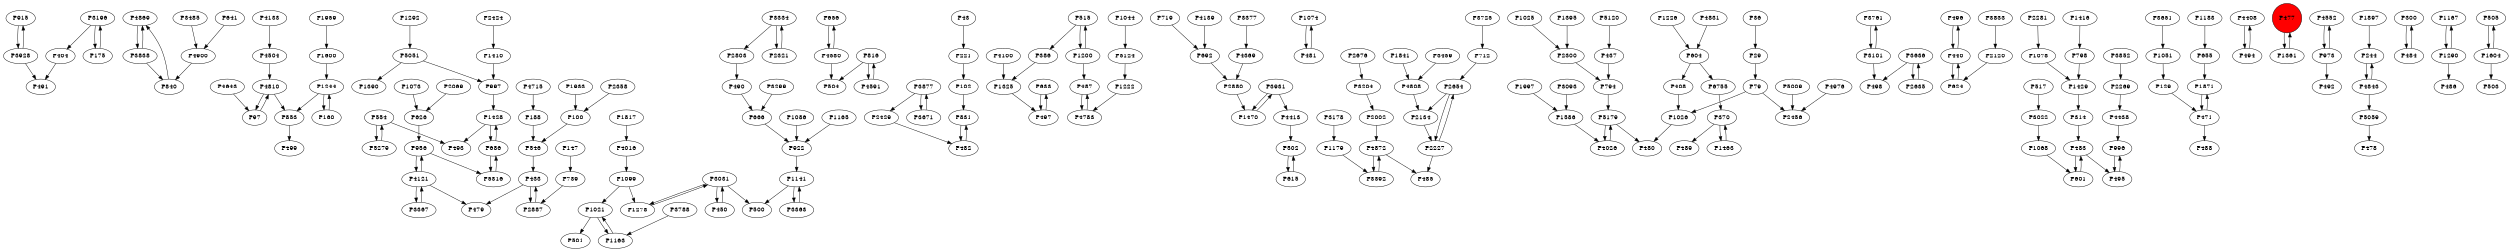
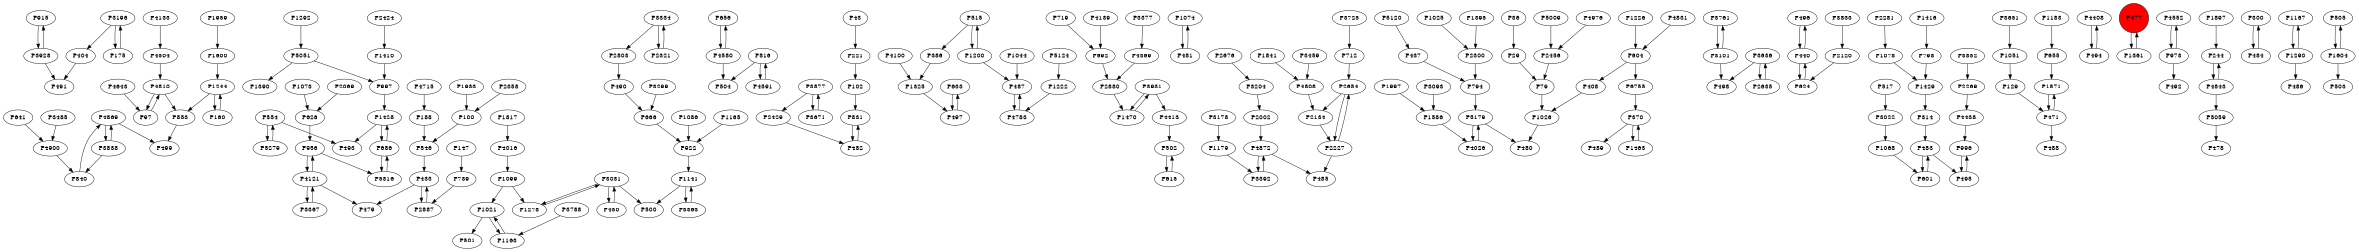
edge "P1044" -> "P5124": now "P1044" -> "P487"
edge "P79" -> "P2456": reversed
edge "P4869" -> "P499": added
